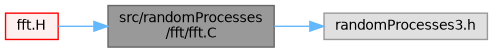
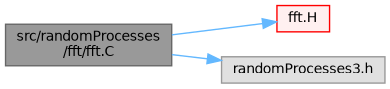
edge "fft.H" -> "src/randomProcesses /fft/fft.C": reversed
